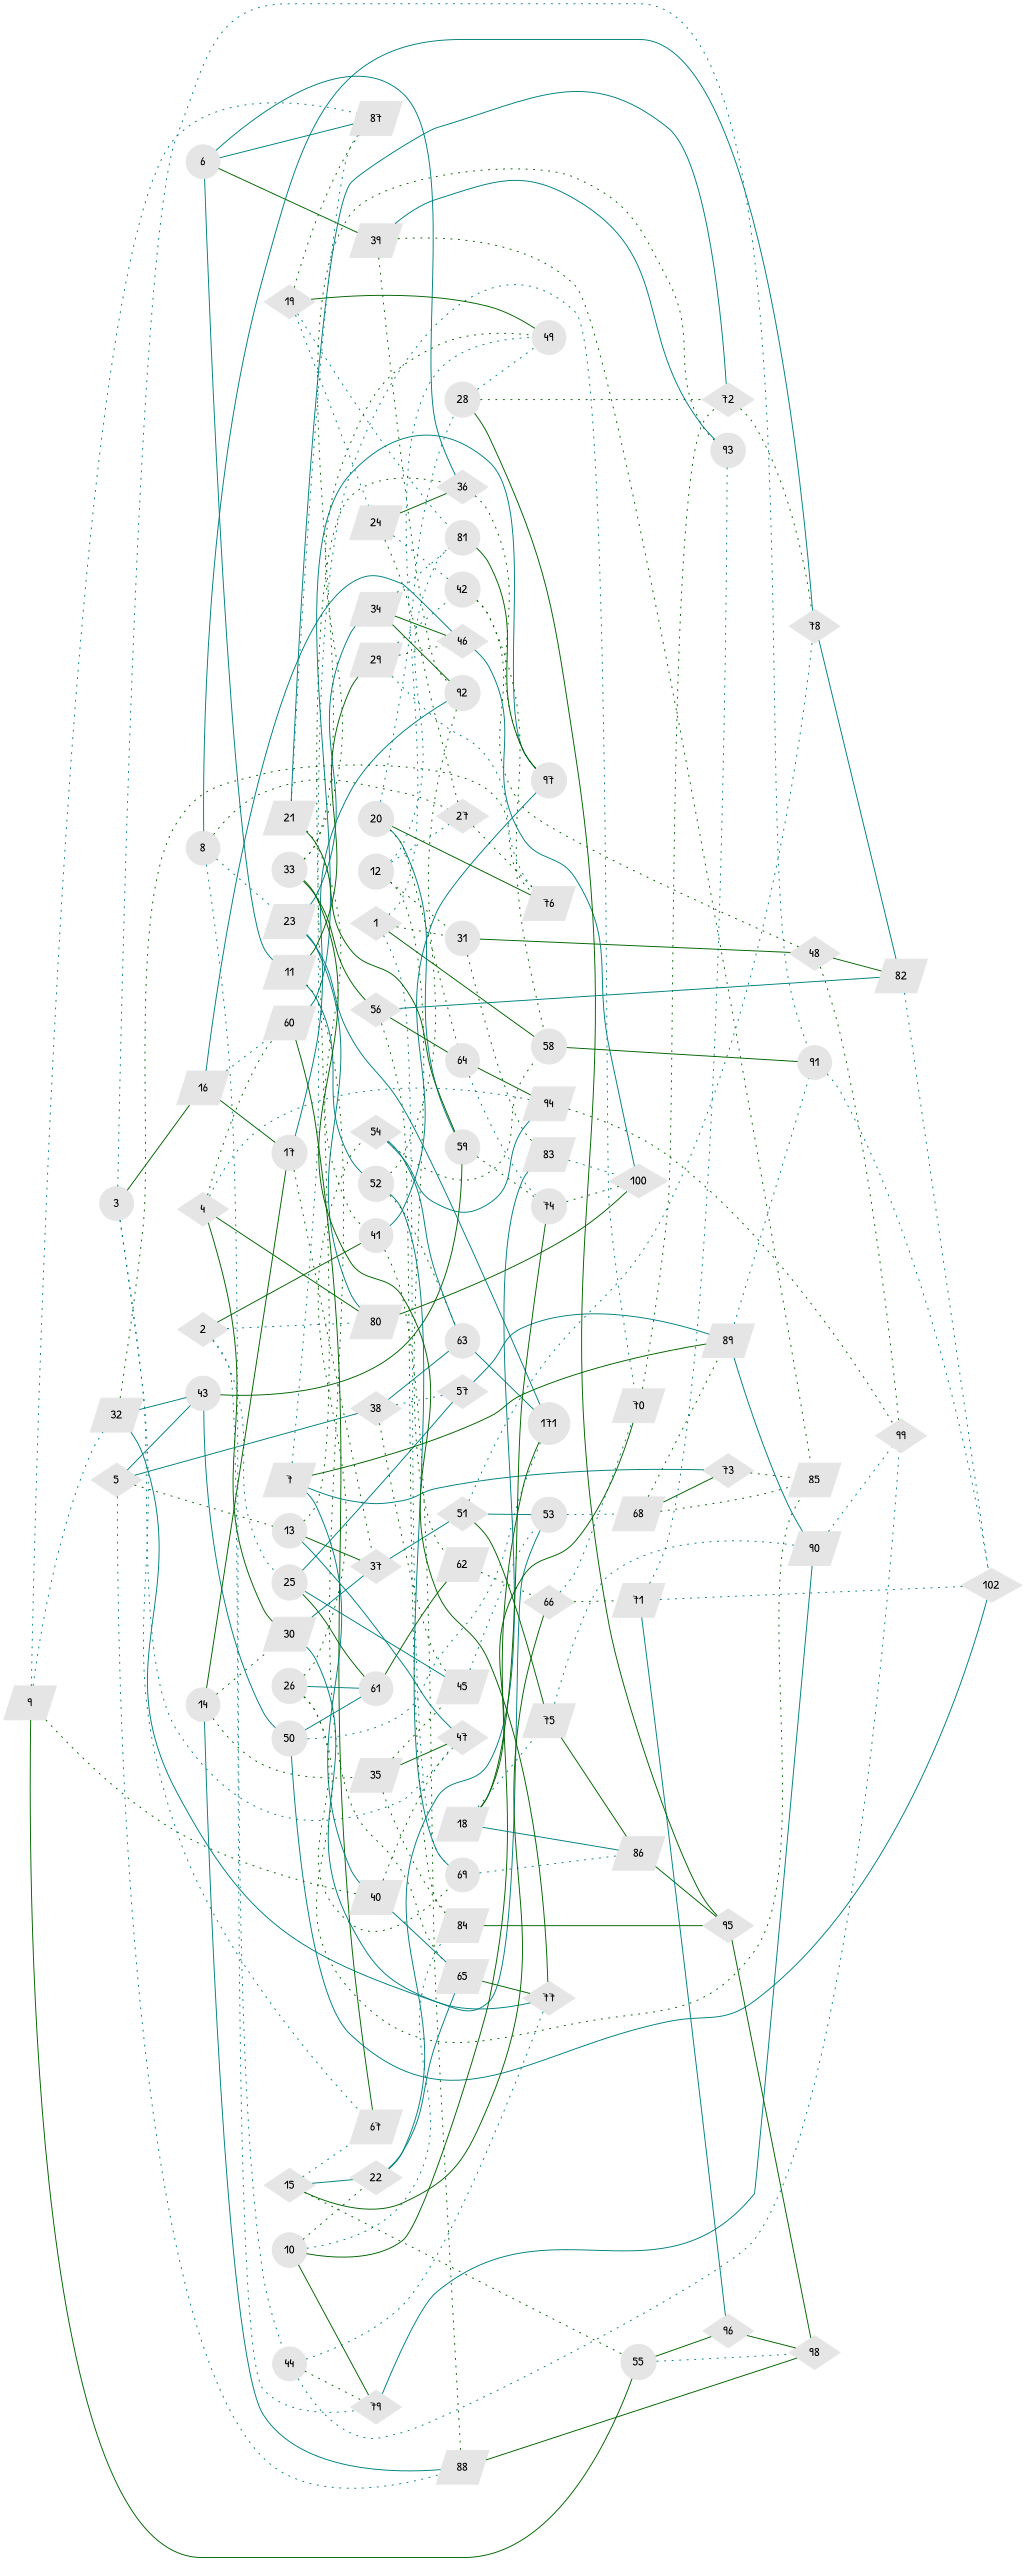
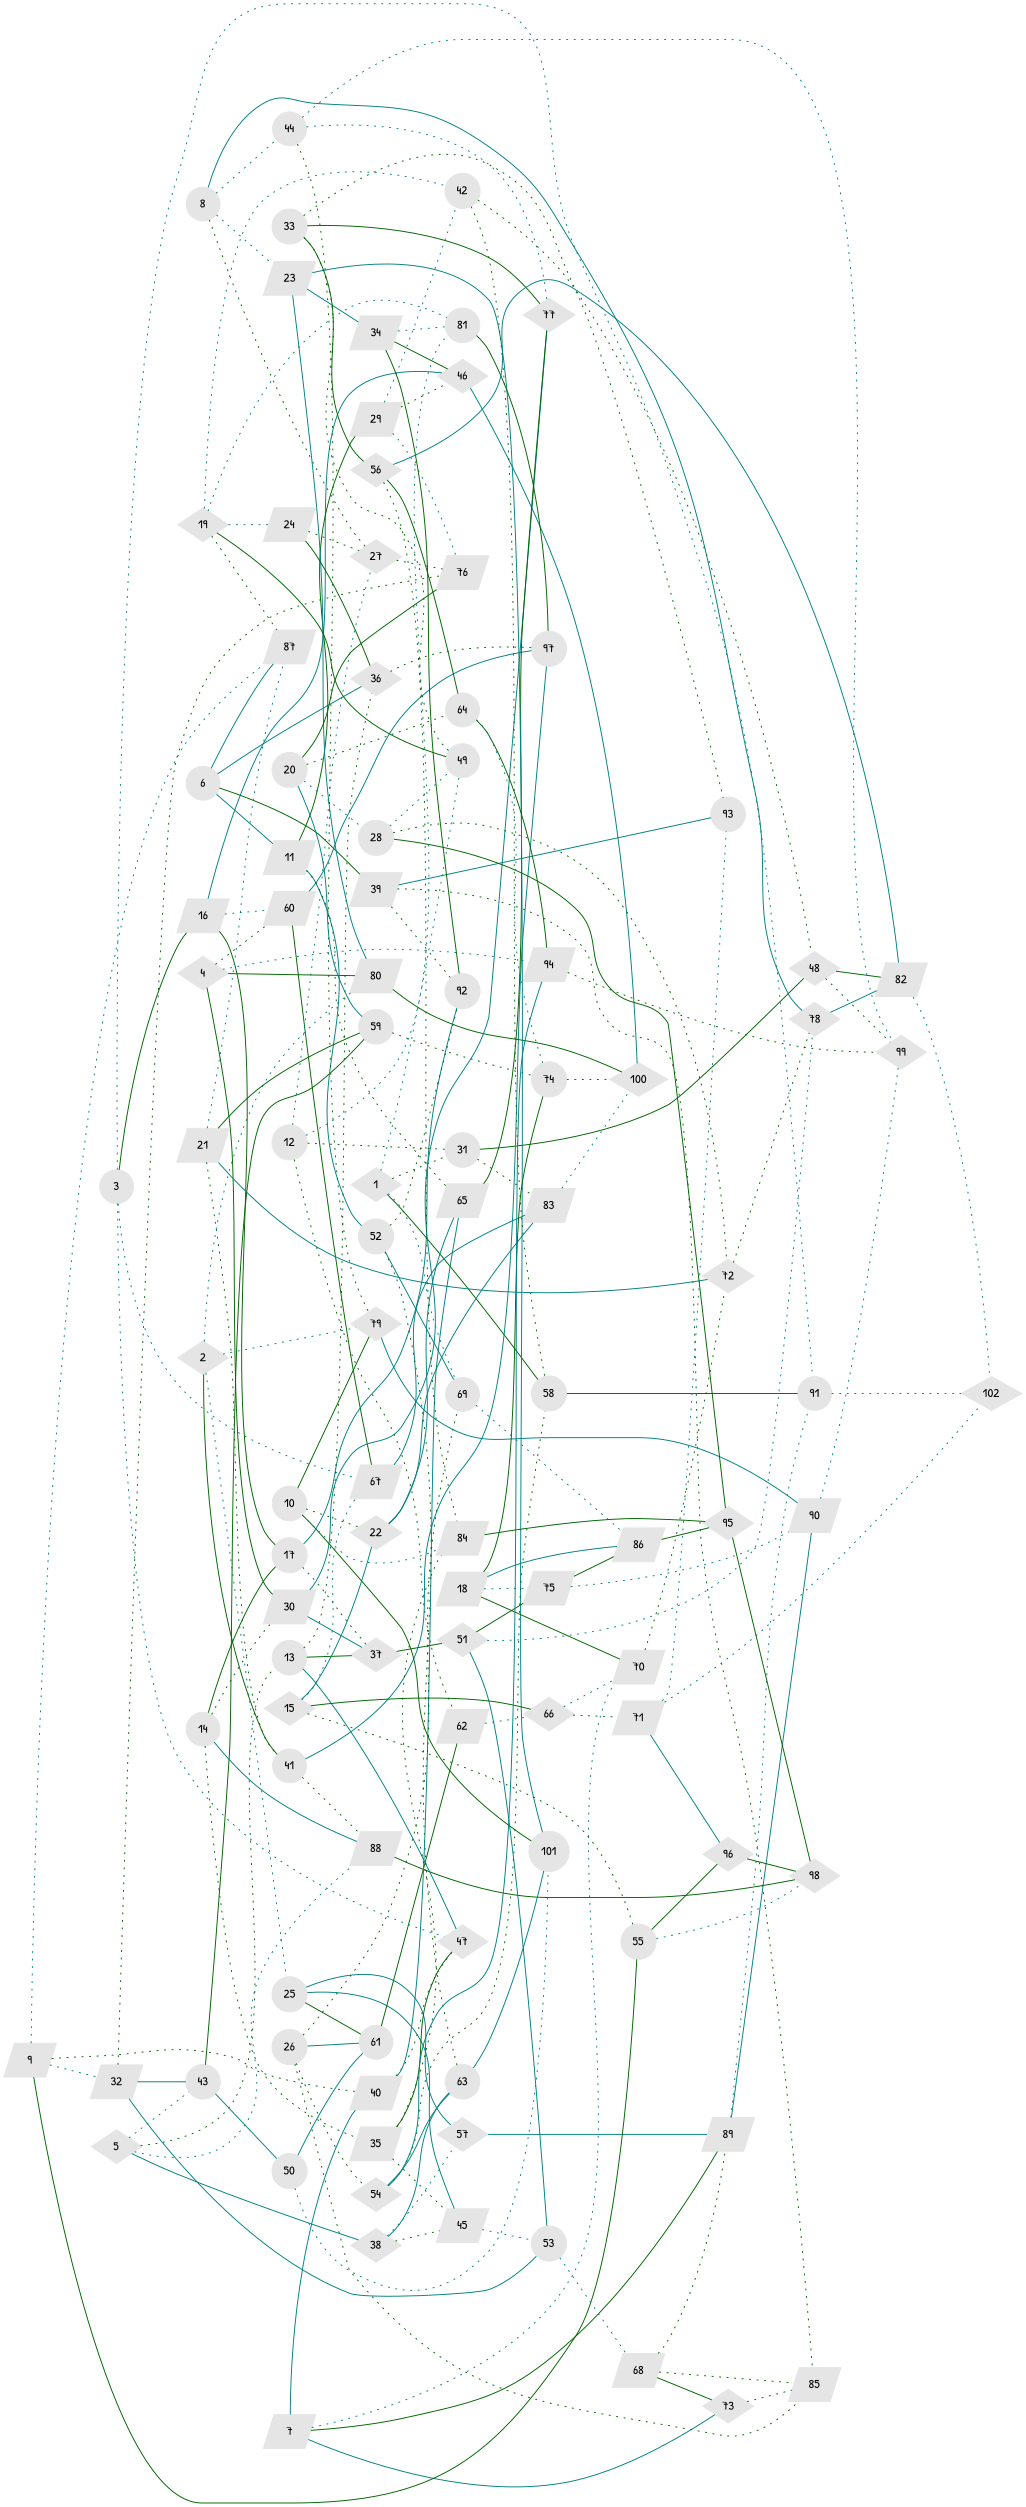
edge "24" -- "42": now "19" -- "42"
edge "83" -- "67": added
node "171": label "171" -> "101"
edge "43" -- "5": style solid -> dotted
edge "51" -- "37": color teal -> darkgreen
edge "62" -- "66": color darkgreen -> teal
edge "102" -- "50": removed
